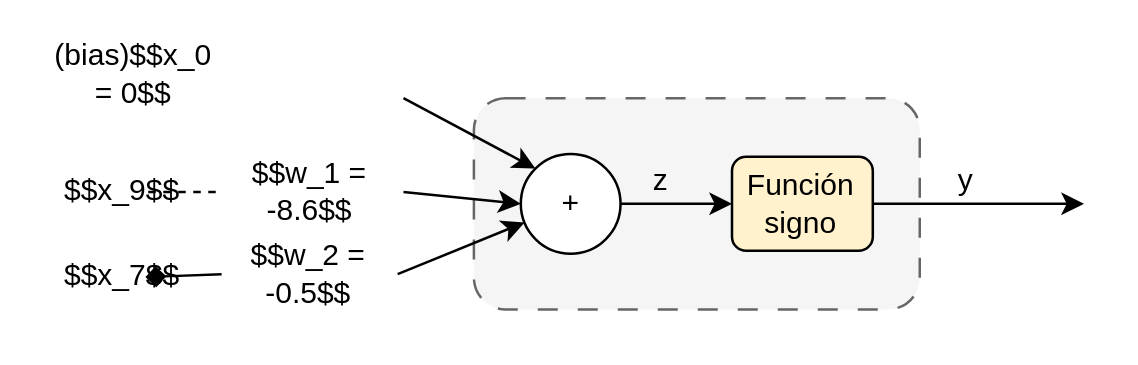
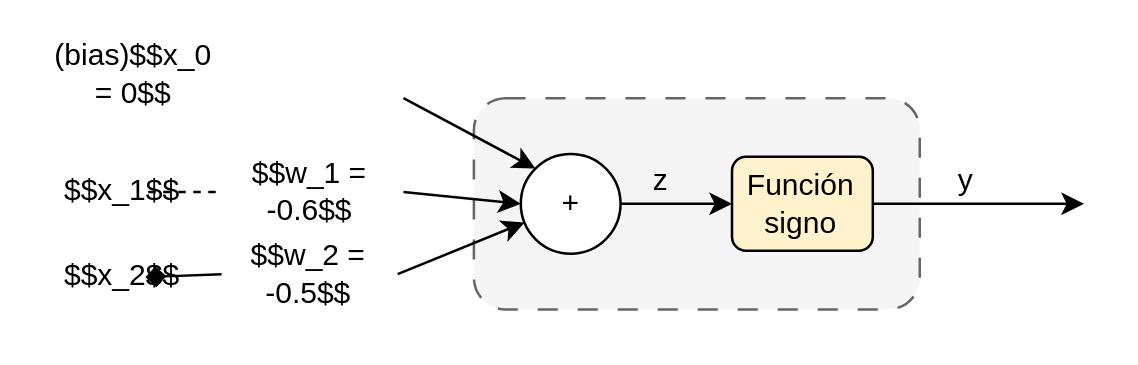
node "$$x_9$$": label "$$x_9$$" -> "$$x_1$$"
node "$$w_1 = -8.6$$": label "$$w_1 = -8.6$$" -> "$$w_1 = -0.6$$"
node "$$x_7$$": label "$$x_7$$" -> "$$x_2$$"
